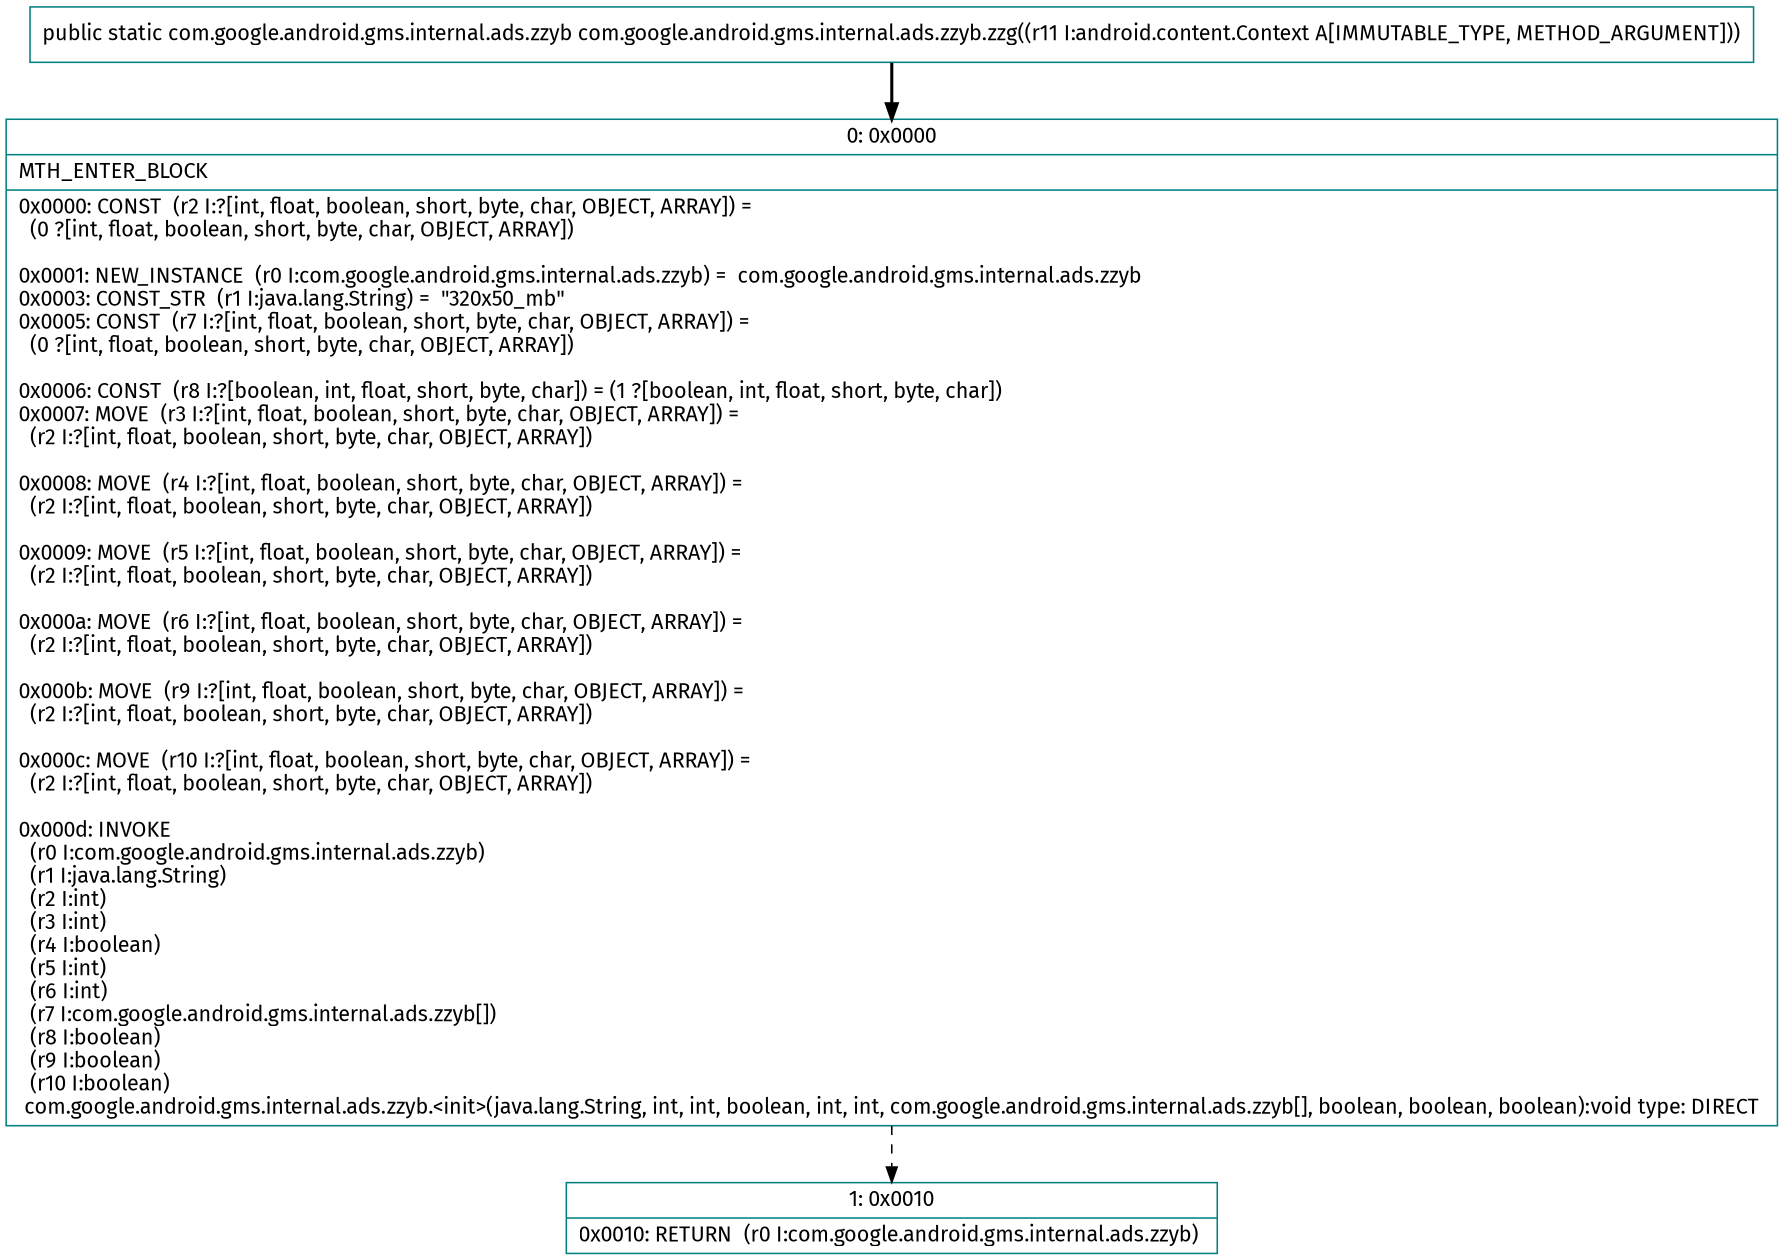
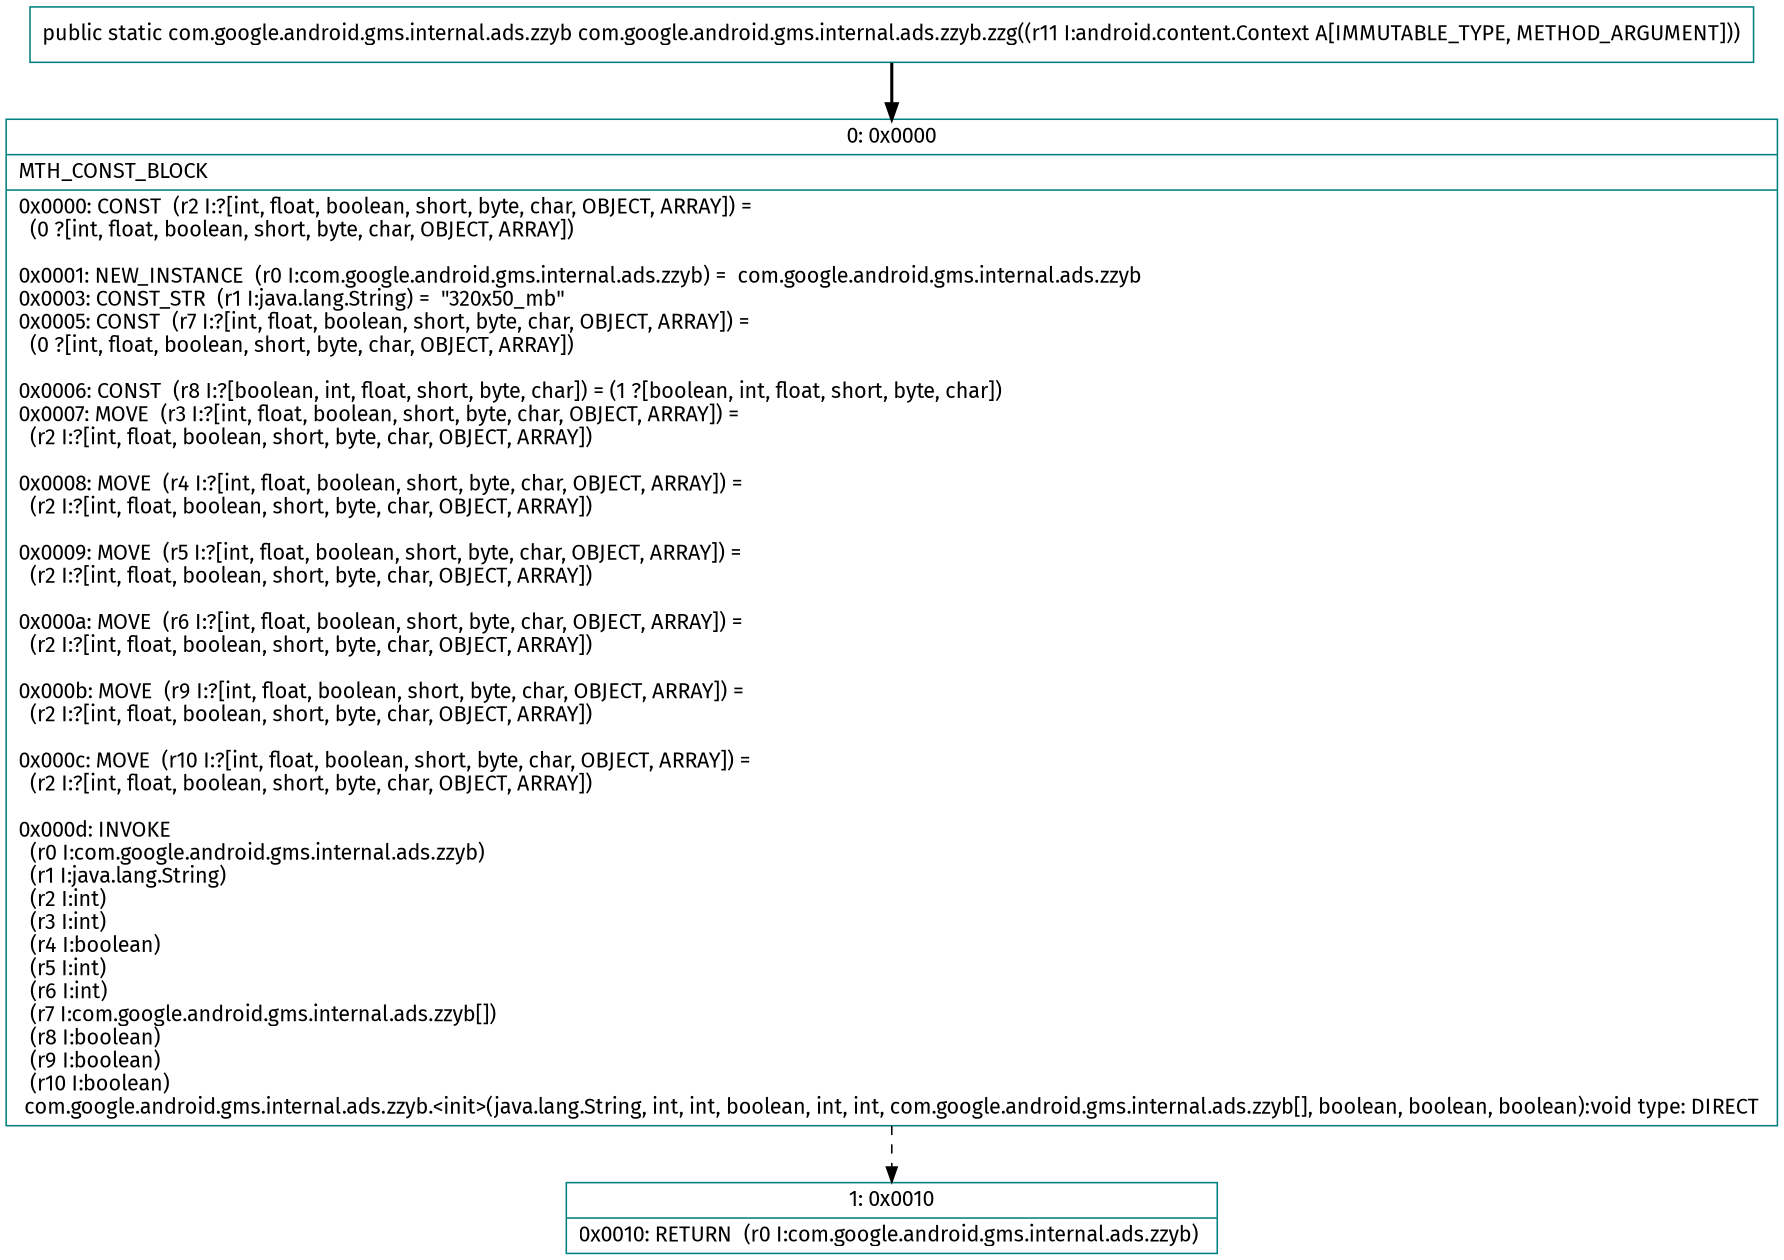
node "0: 0x0000": text "MTH_ENTER_BLOCK" -> "MTH_CONST_BLOCK"
